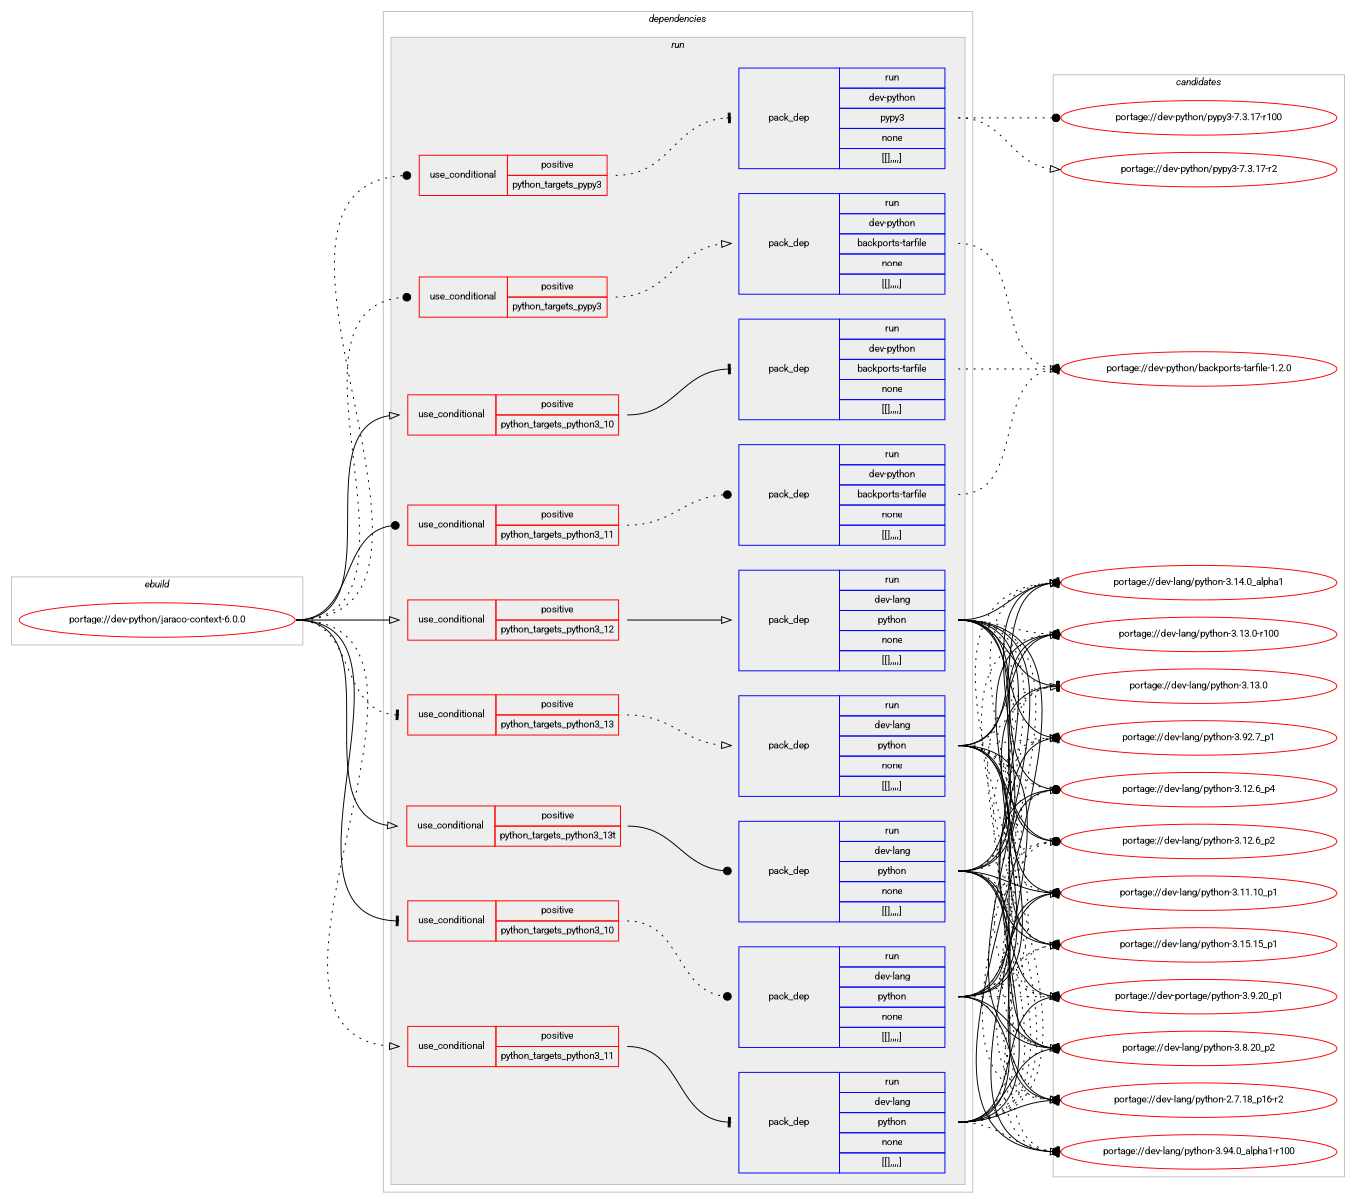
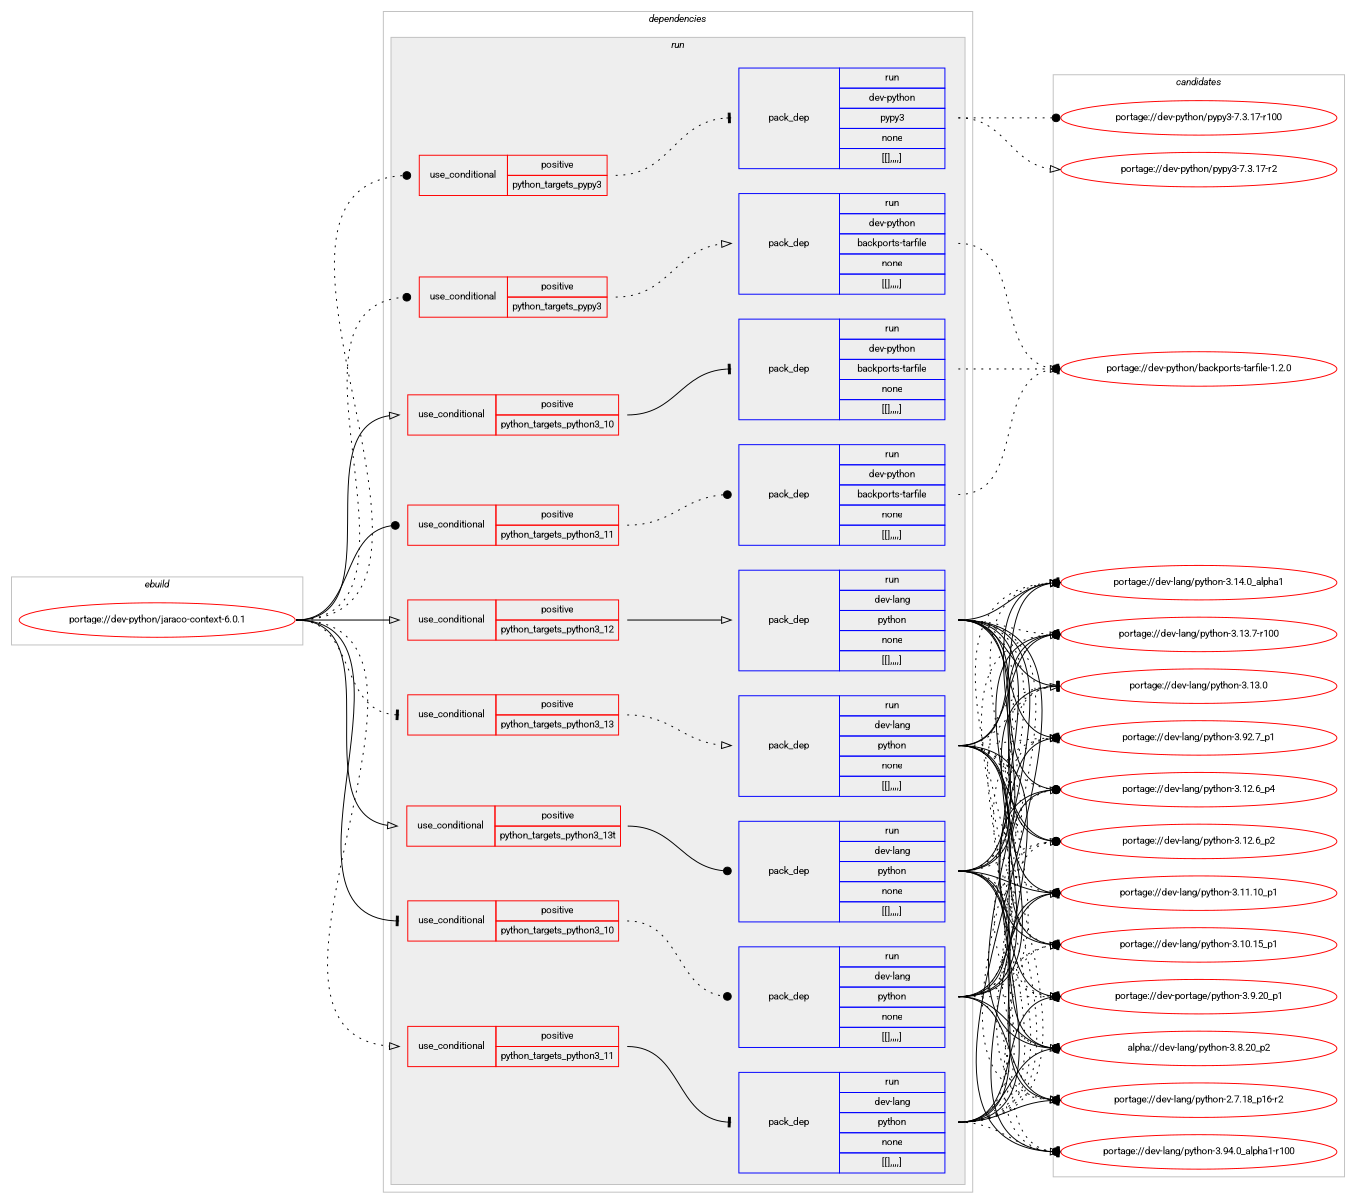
node "portage://dev-python/jaraco-context-6.0.0": label "portage://dev-python/jaraco-context-6.0.0" -> "portage://dev-python/jaraco-context-6.0.1"
node "portage://dev-lang/python-3.13.0-r100": label "portage://dev-lang/python-3.13.0-r100" -> "portage://dev-lang/python-3.13.7-r100"
node "portage://dev-lang/python-3.15.15_p1": label "portage://dev-lang/python-3.15.15_p1" -> "portage://dev-lang/python-3.10.15_p1"
node "portage://dev-lang/python-3.8.20_p2": label "portage://dev-lang/python-3.8.20_p2" -> "alpha://dev-lang/python-3.8.20_p2"
